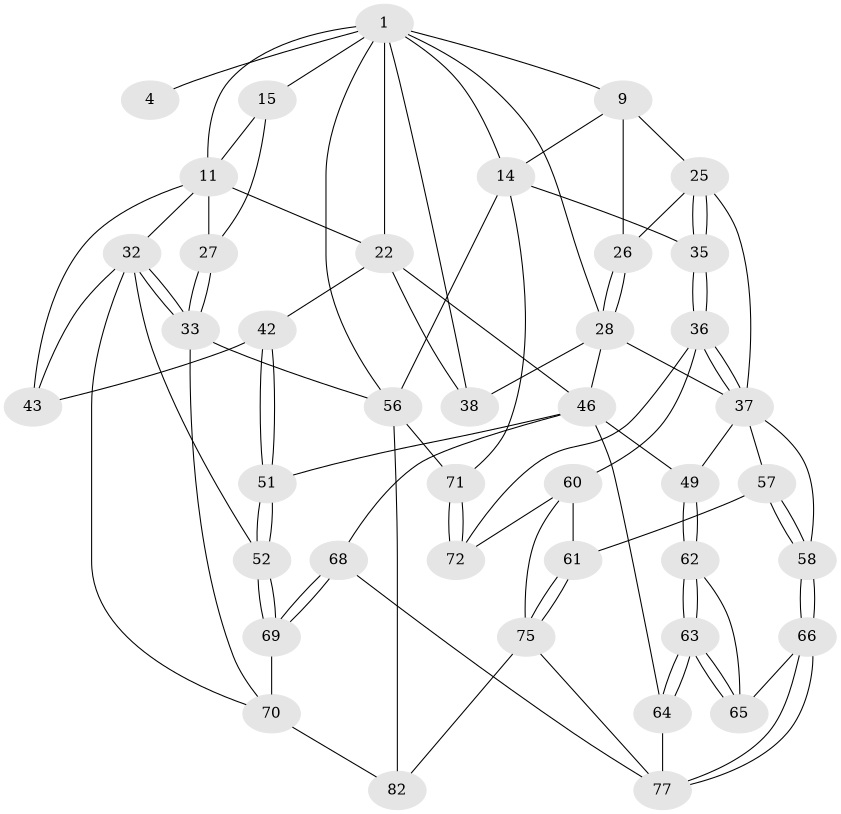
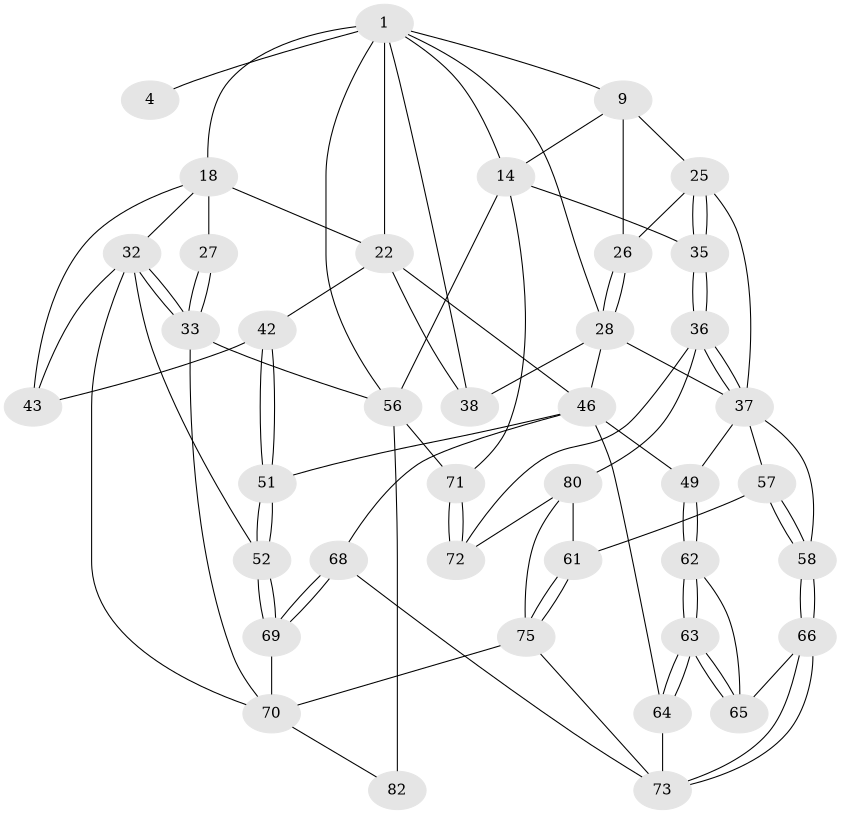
node "15": removed
node "11": label "11" -> "18"
node "60": label "60" -> "80"
edge "75" -- "82": now "75" -- "70"
node "77": label "77" -> "73"
